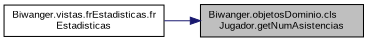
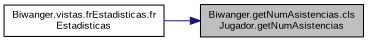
node "Biwanger.objetosDominio.cls Jugador.getNumAsistencias": label "Biwanger.objetosDominio.cls Jugador.getNumAsistencias" -> "Biwanger.getNumAsistencias.cls Jugador.getNumAsistencias"
